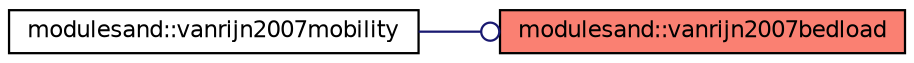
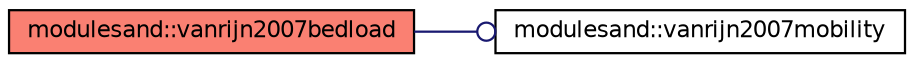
edge "modulesand::vanrijn2007mobility" -> "modulesand::vanrijn2007bedload": reversed
